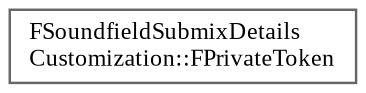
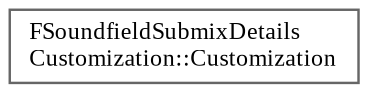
node "FSoundfieldSubmixDetails Customization::FPrivateToken": label "FSoundfieldSubmixDetails Customization::FPrivateToken" -> "FSoundfieldSubmixDetails Customization::Customization"
